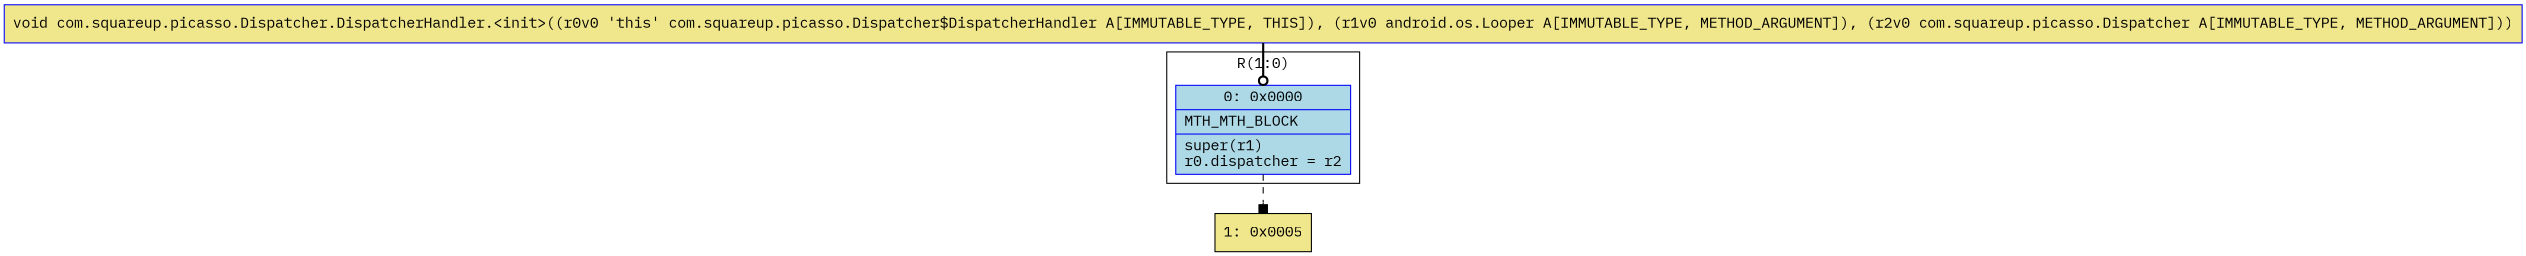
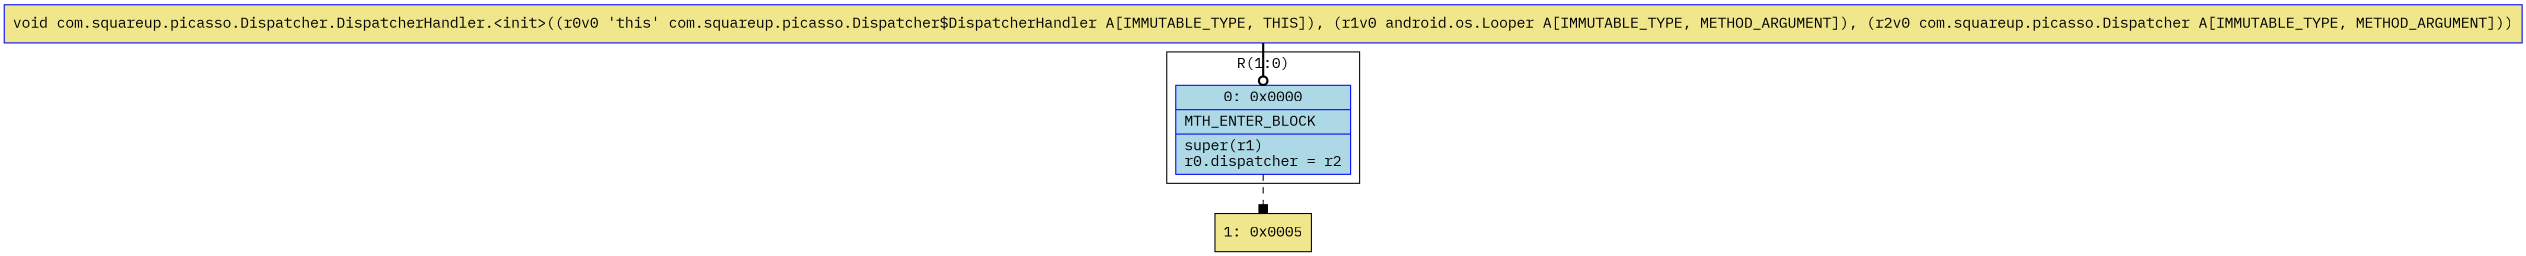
node "0: 0x0000": text "MTH_MTH_BLOCK" -> "MTH_ENTER_BLOCK"
